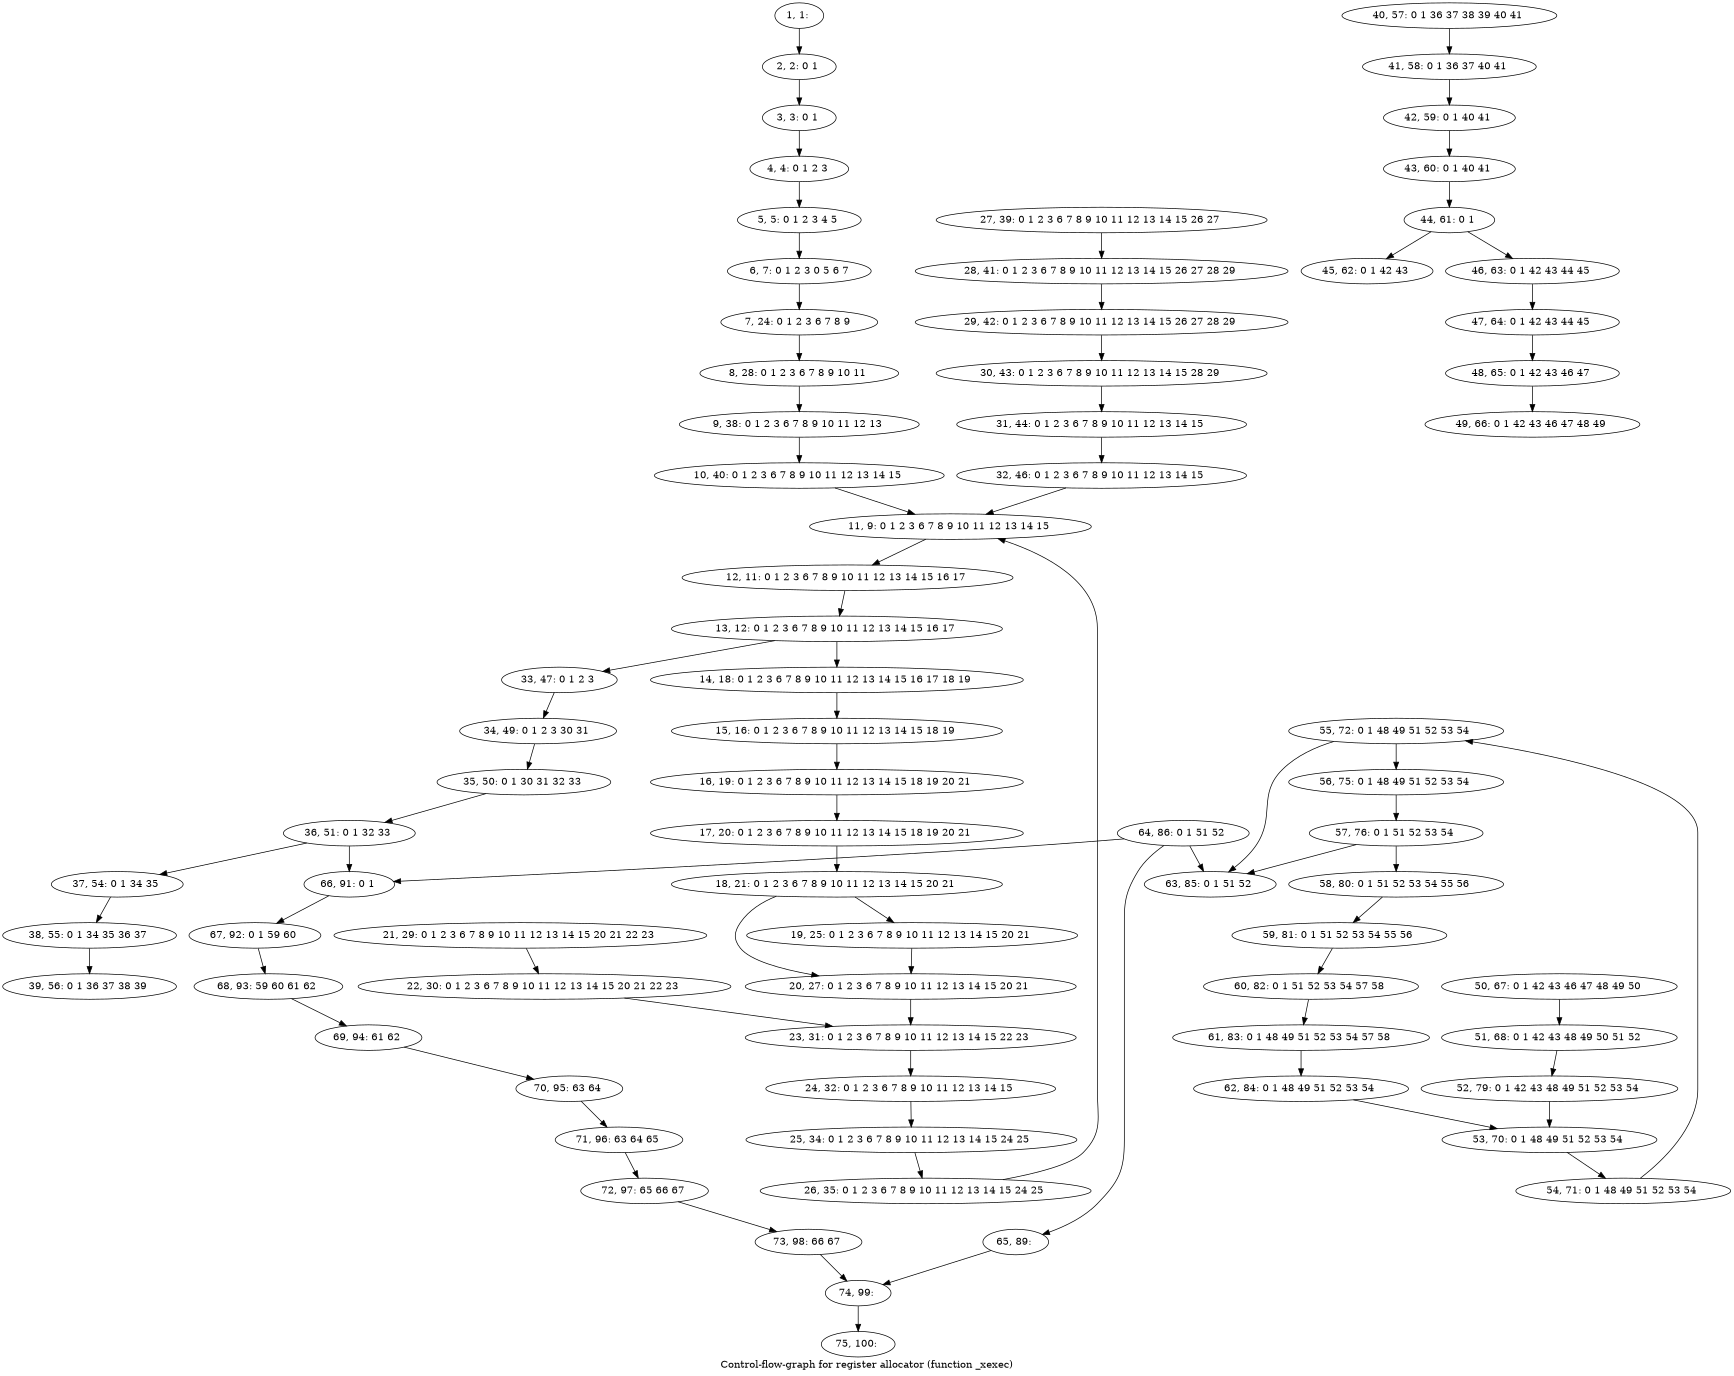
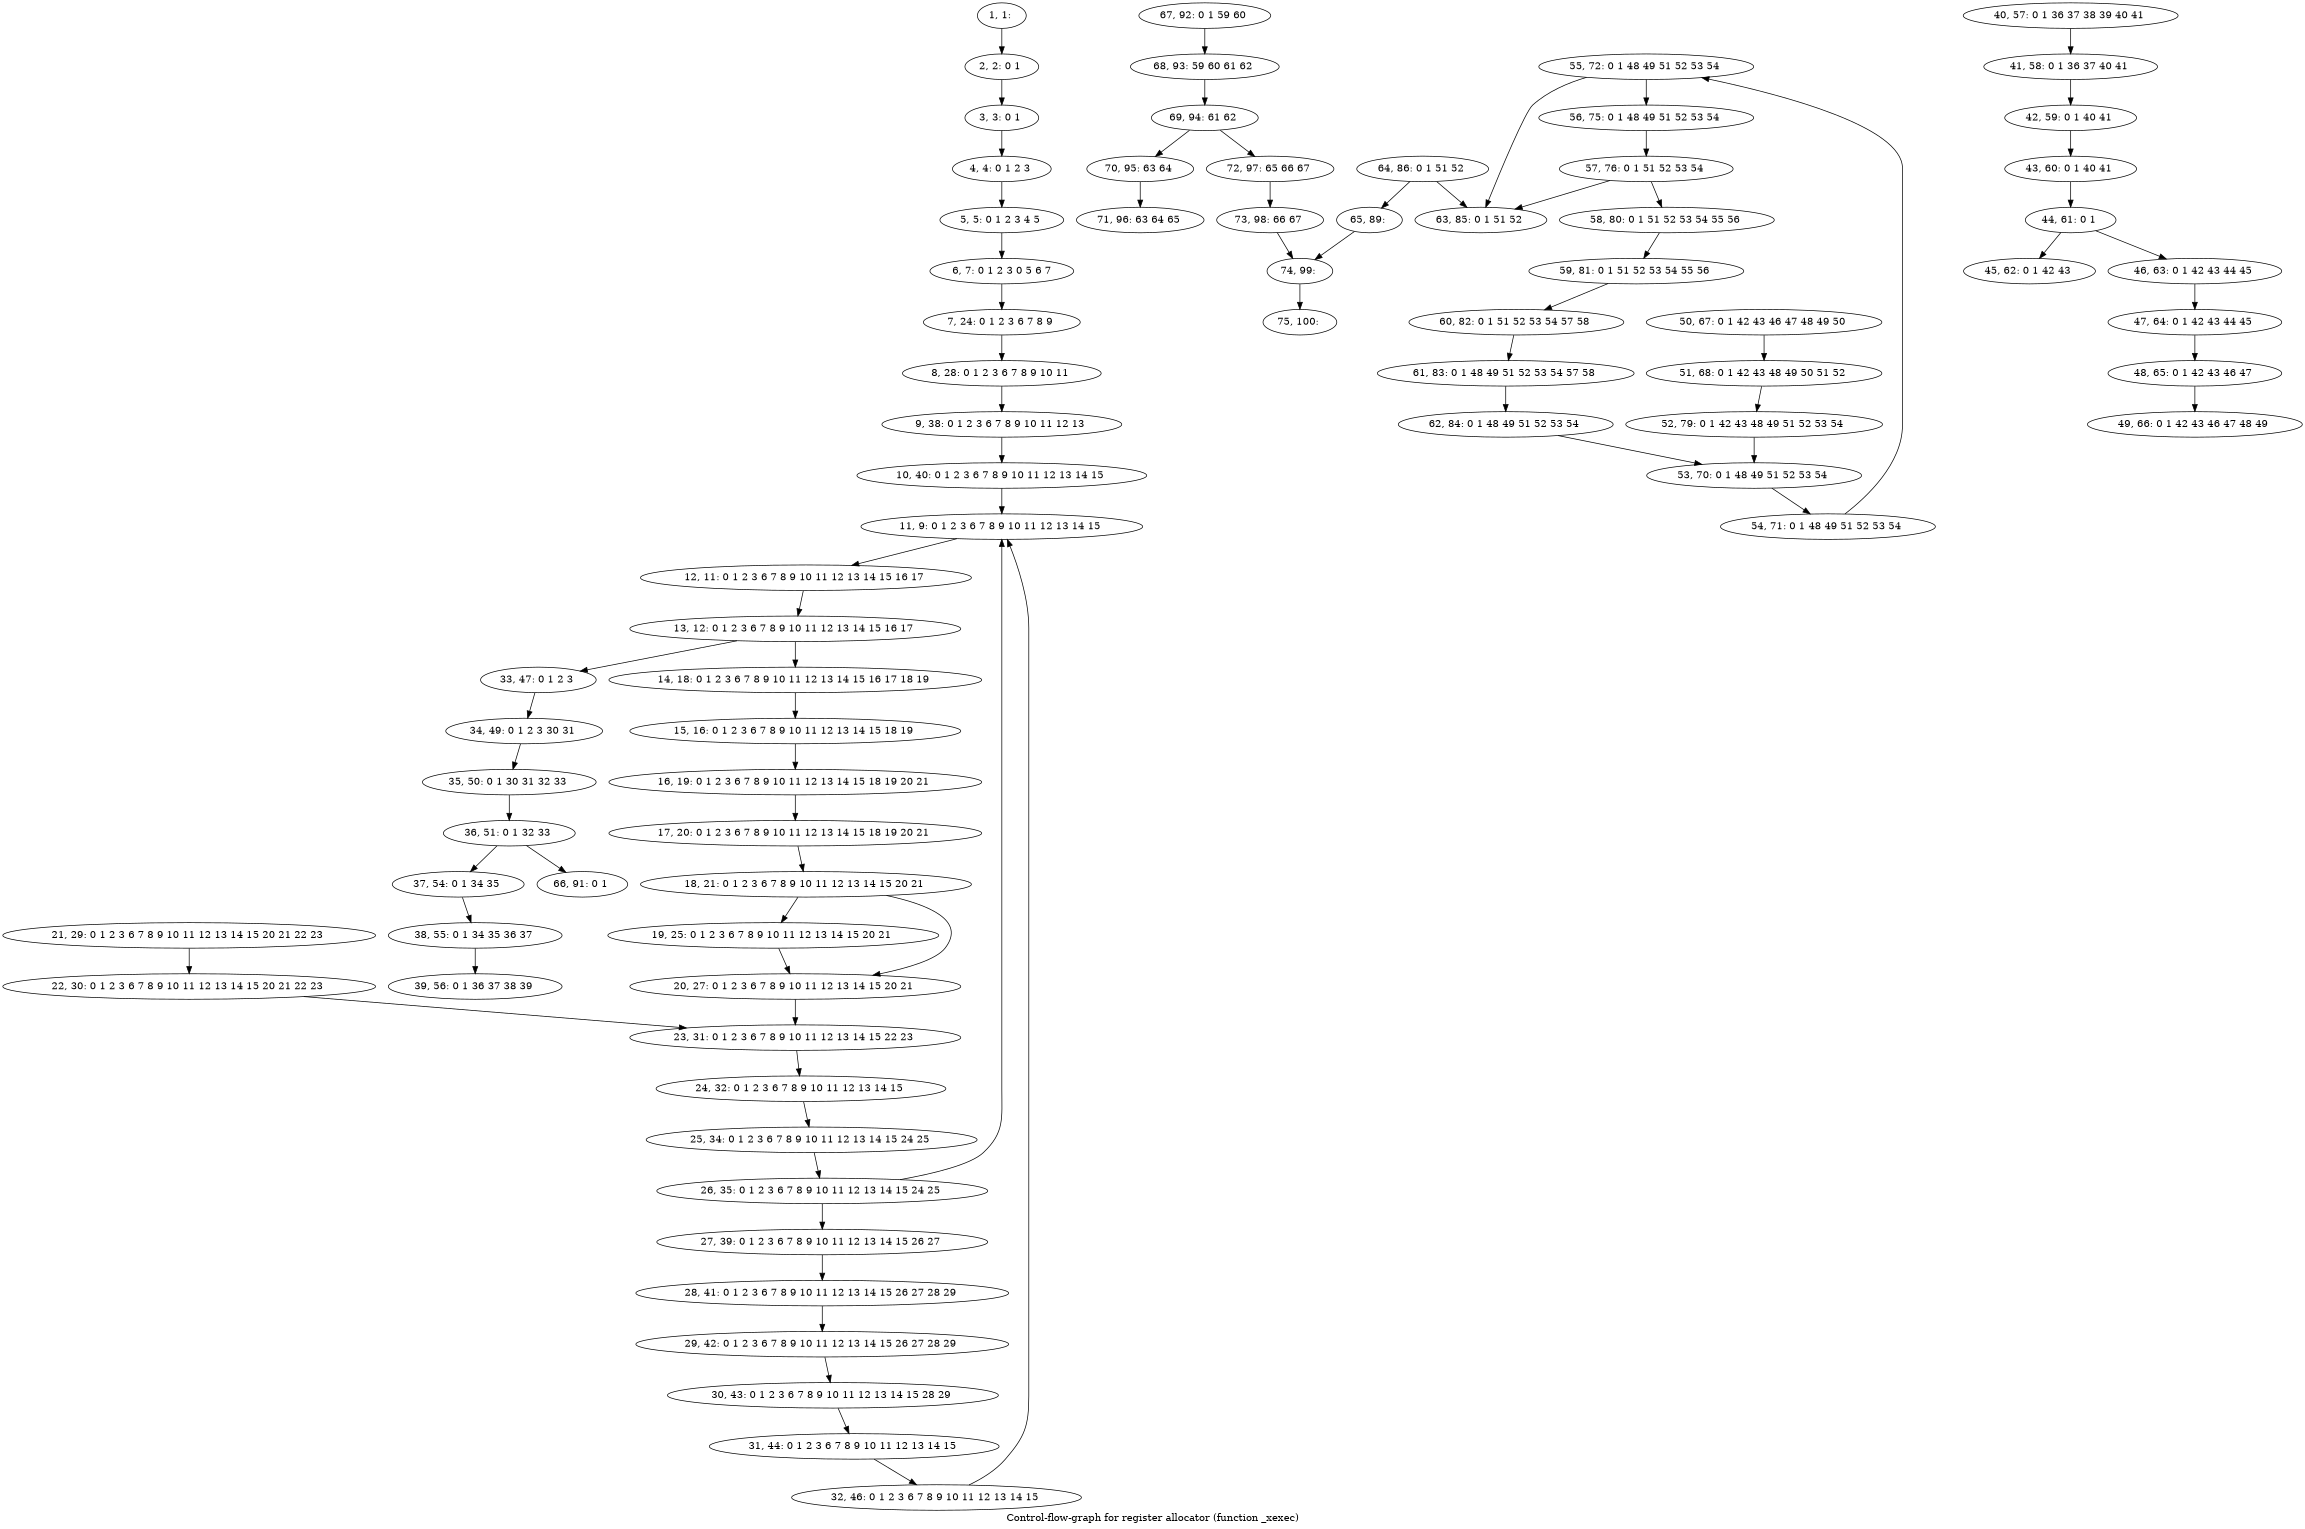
edge "64, 86: 0 1 51 52" -> "66, 91: 0 1": removed
edge "66, 91: 0 1" -> "67, 92: 0 1 59 60": removed
edge "71, 96: 63 64 65" -> "72, 97: 65 66 67": now "69, 94: 61 62" -> "72, 97: 65 66 67"
edge "26, 35: 0 1 2 3 6 7 8 9 10 11 12 13 14 15 24 25" -> "27, 39: 0 1 2 3 6 7 8 9 10 11 12 13 14 15 26 27": added
